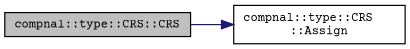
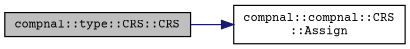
node "compnal::type::CRS ::Assign": label "compnal::type::CRS ::Assign" -> "compnal::compnal::CRS ::Assign"
